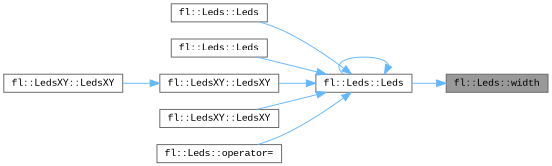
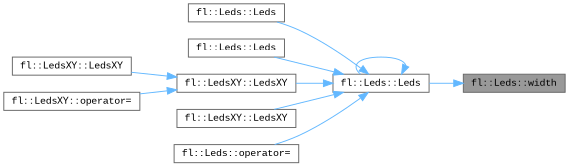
node "fl::LedsXY::operator=": added
